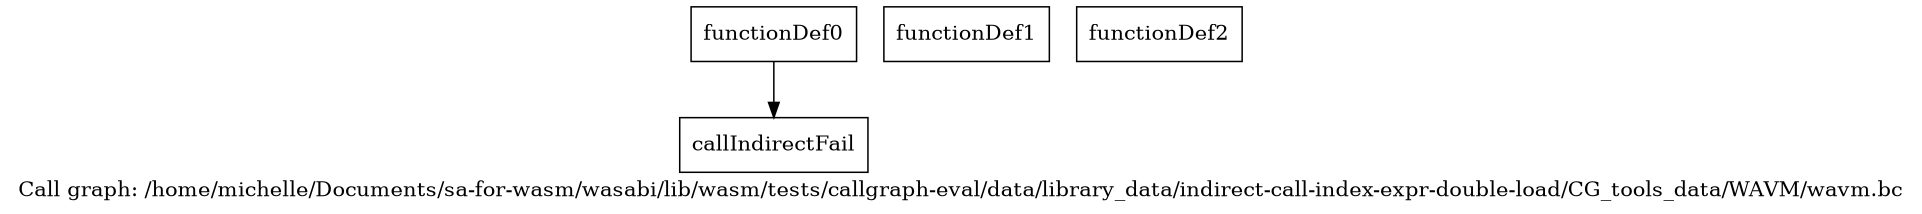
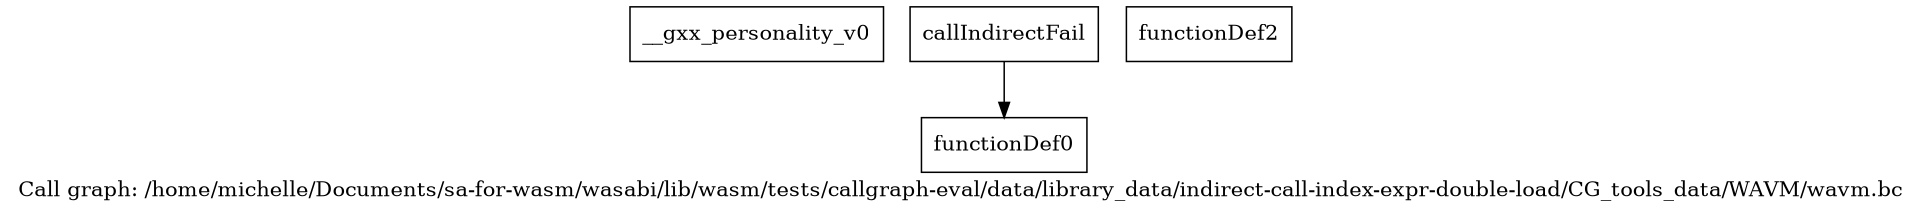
node "__gxx_personality_v0": added
node "functionDef1": removed
edge "functionDef0" -> "callIndirectFail": reversed
